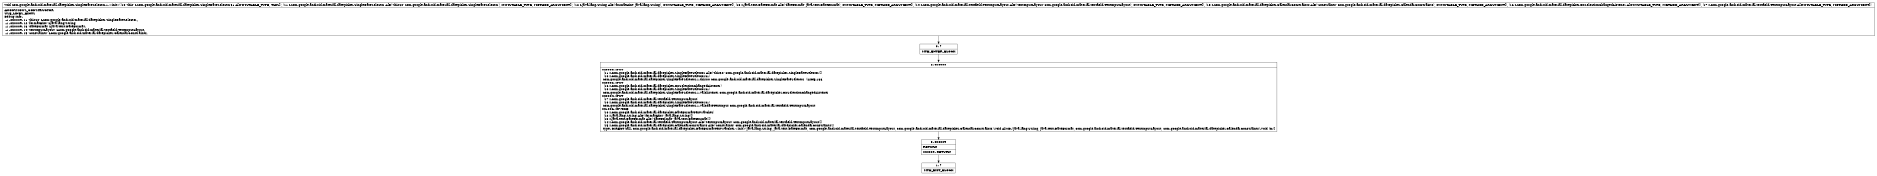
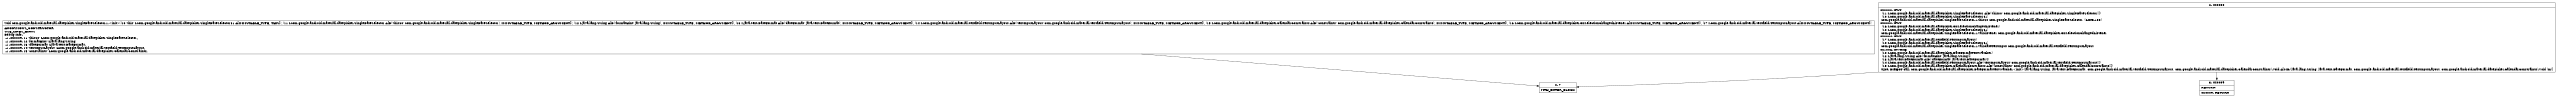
edge "0: ?" -> "2: 0x0000": reversed
node "1: ?": removed
